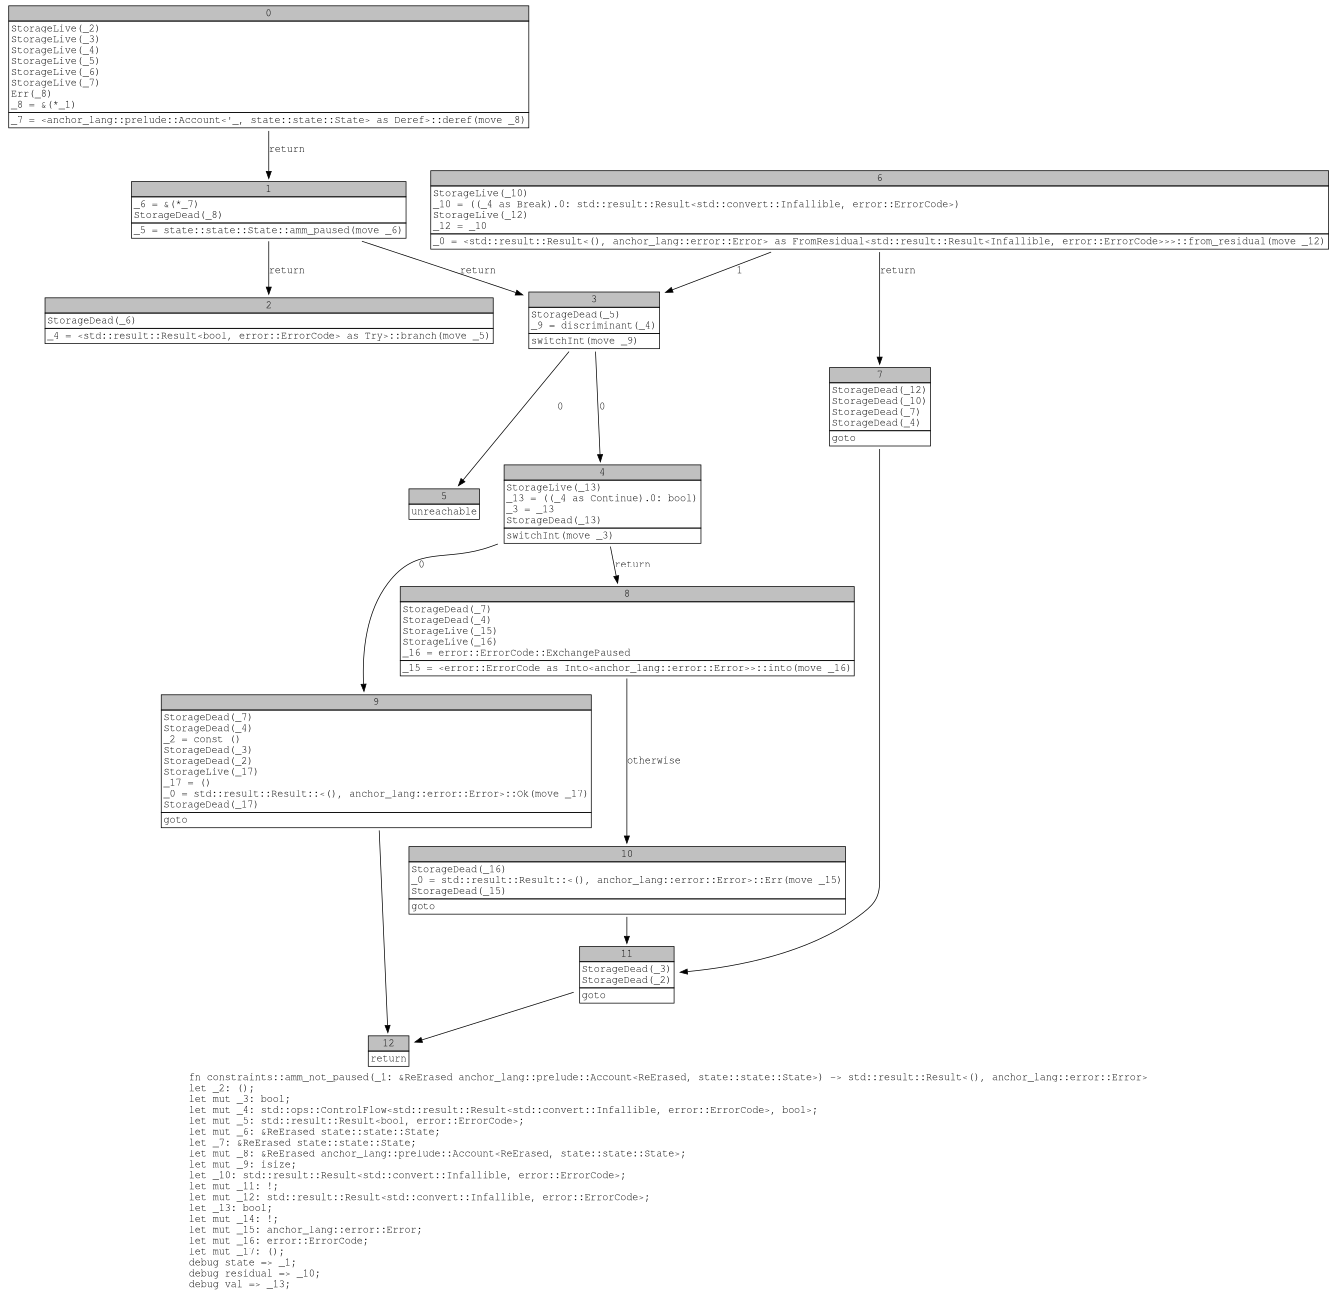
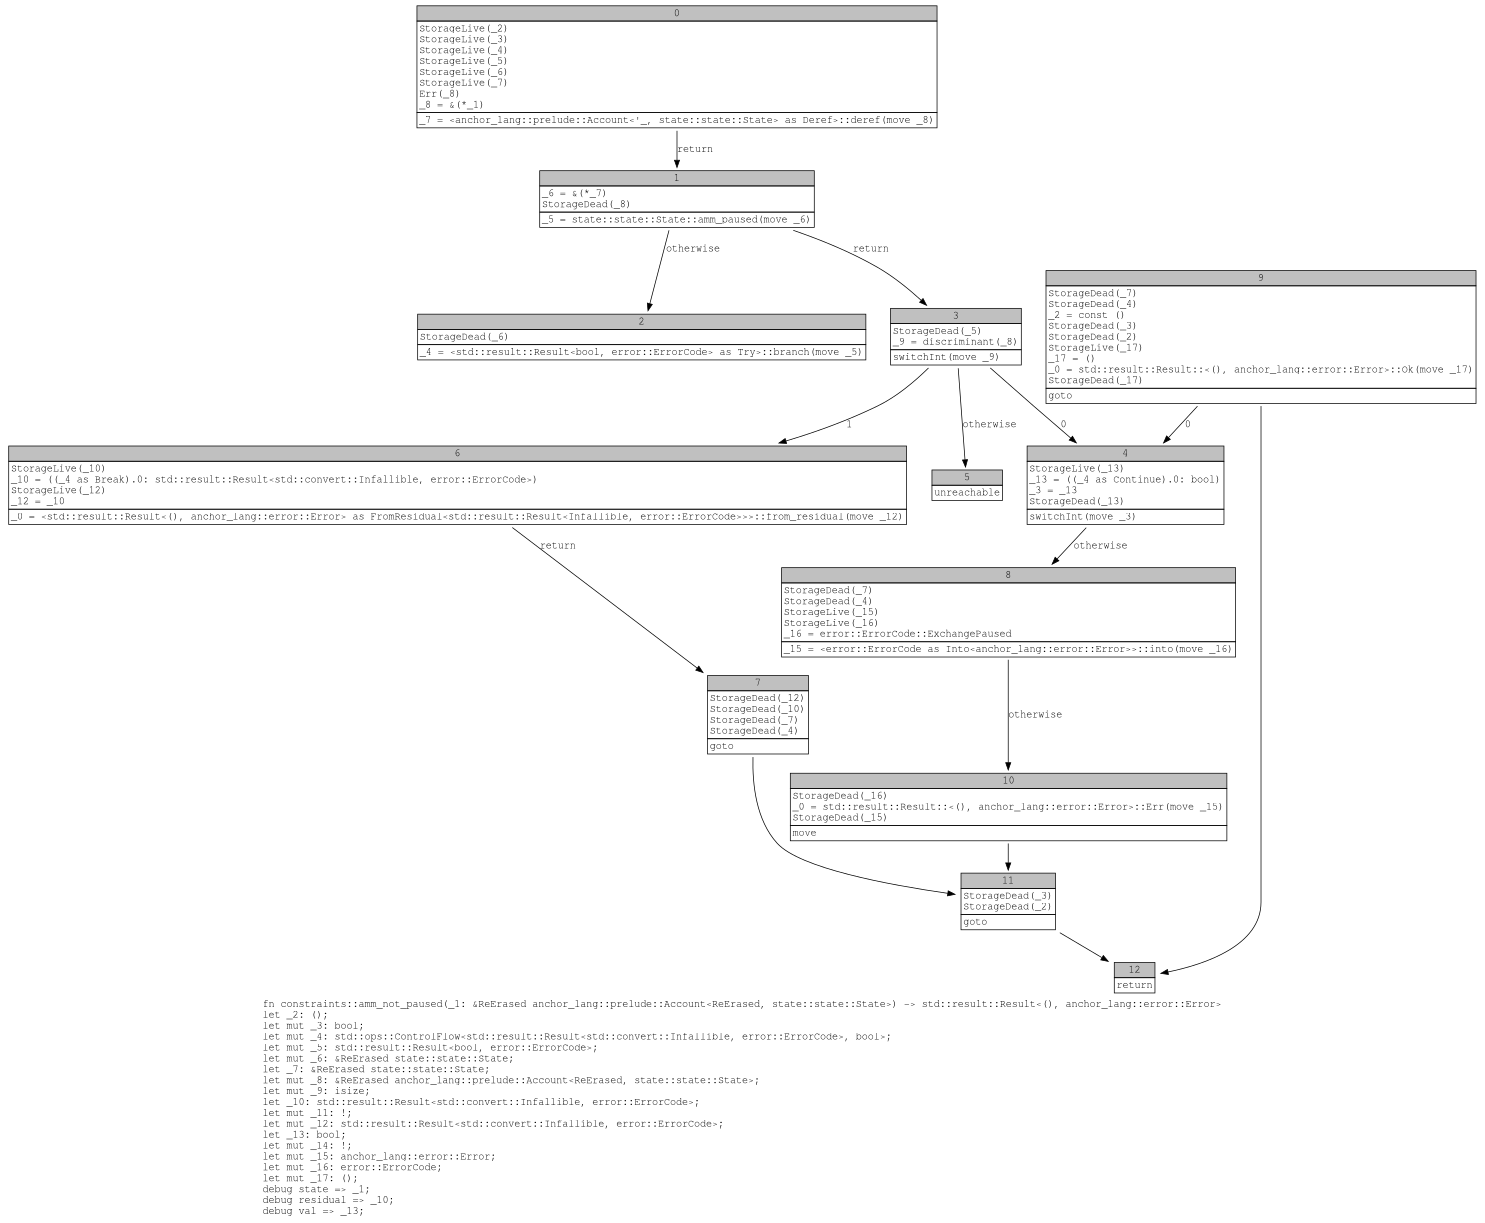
edge "1" -> "2": label "return" -> "otherwise"
edge "6" -> "3": reversed
node "3": text "_9 = discriminant(_4)" -> "_9 = discriminant(_8)"
edge "3" -> "5": label "0" -> "otherwise"
edge "4" -> "8": label "return" -> "otherwise"
edge "4" -> "9": reversed
node "10": text "goto" -> "move"
